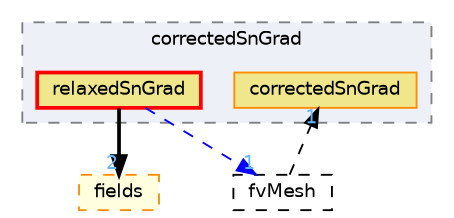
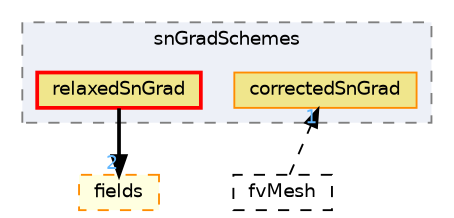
cluster "correctedSnGrad": label "correctedSnGrad" -> "snGradSchemes"
edge "relaxedSnGrad" -> "fvMesh": removed
